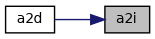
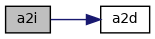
edge "a2d" -> "a2i": reversed
